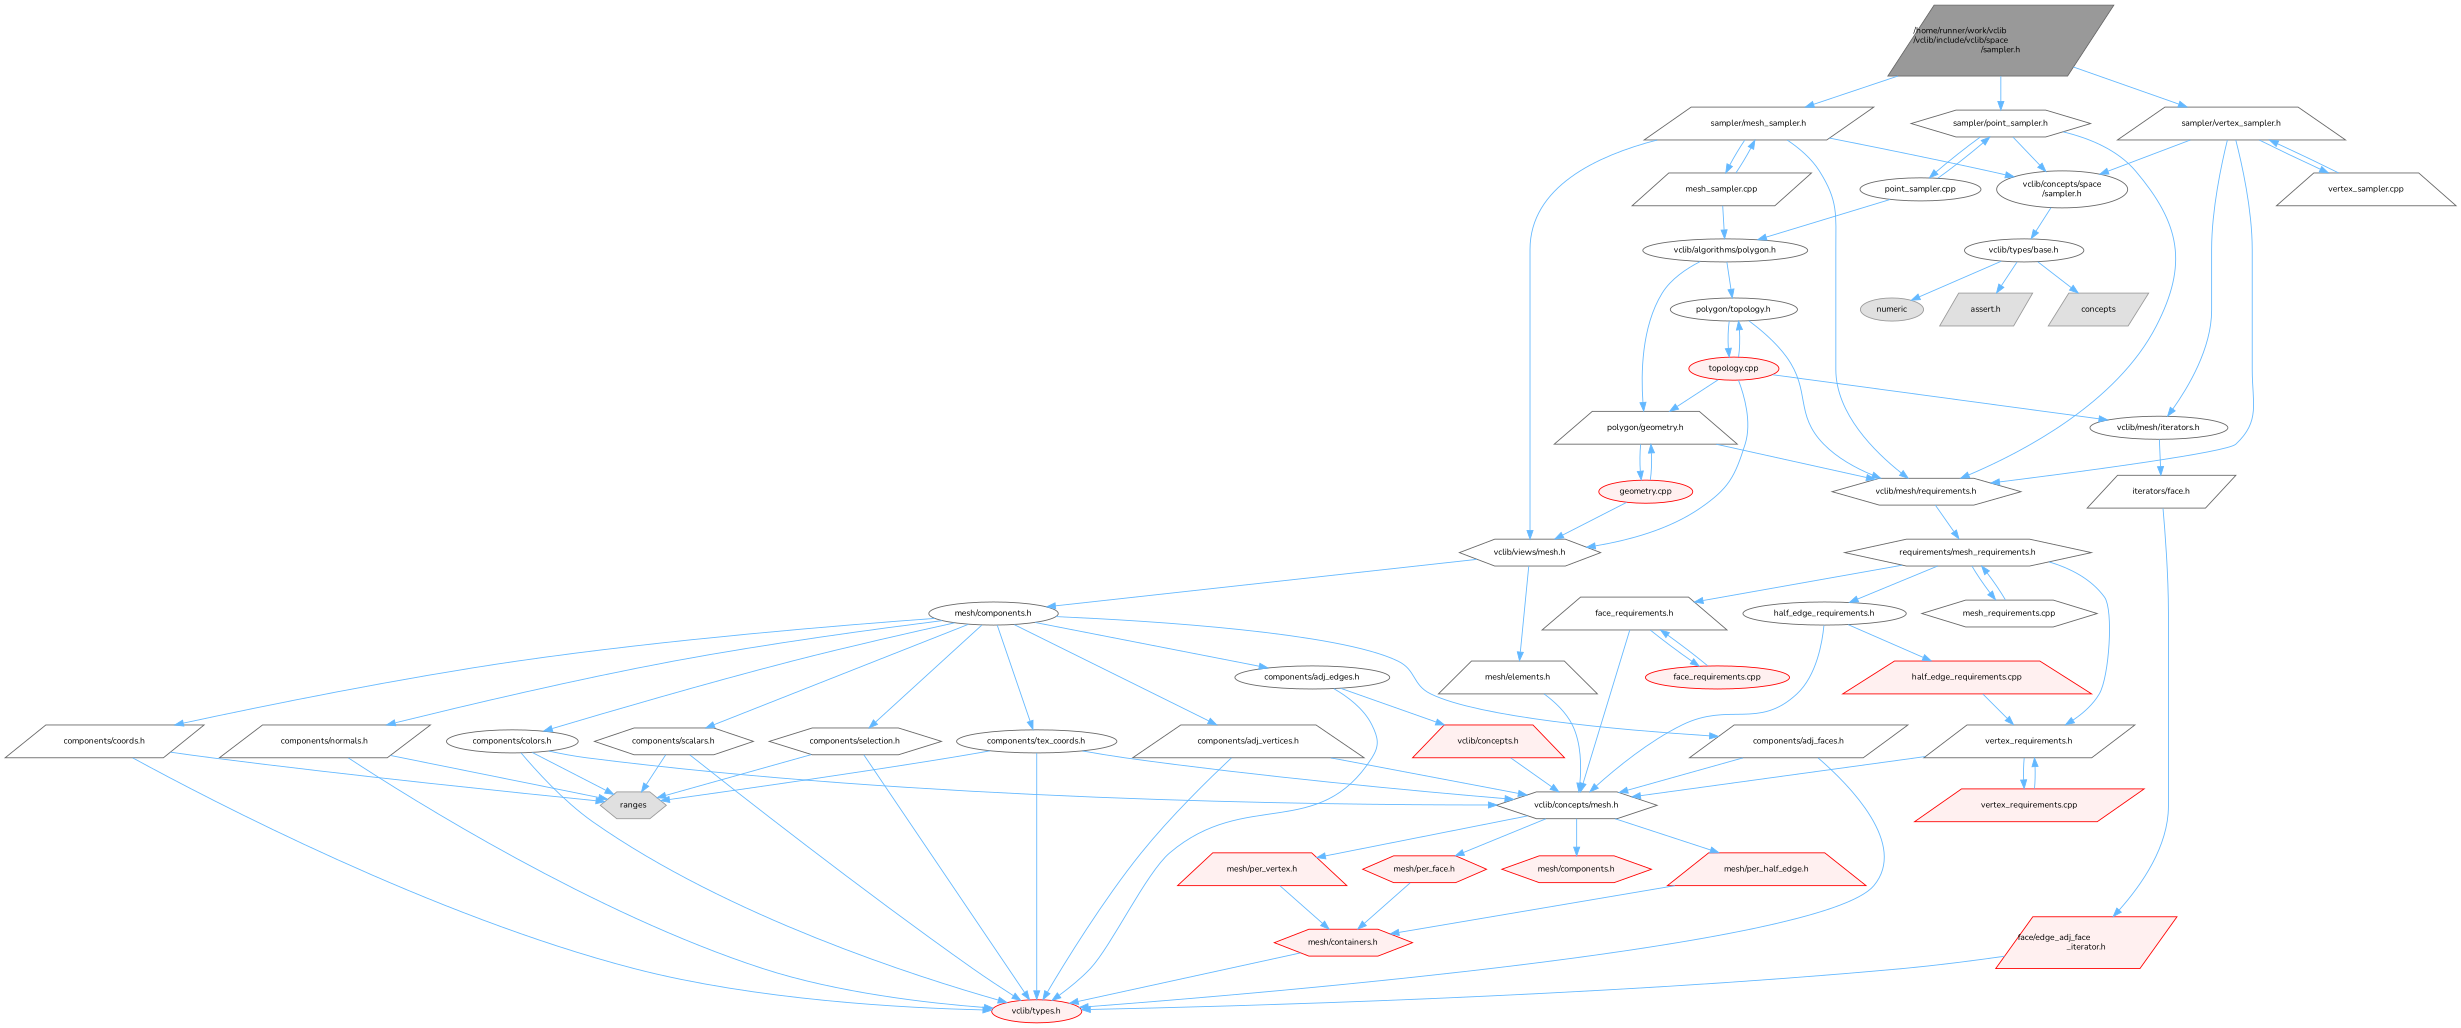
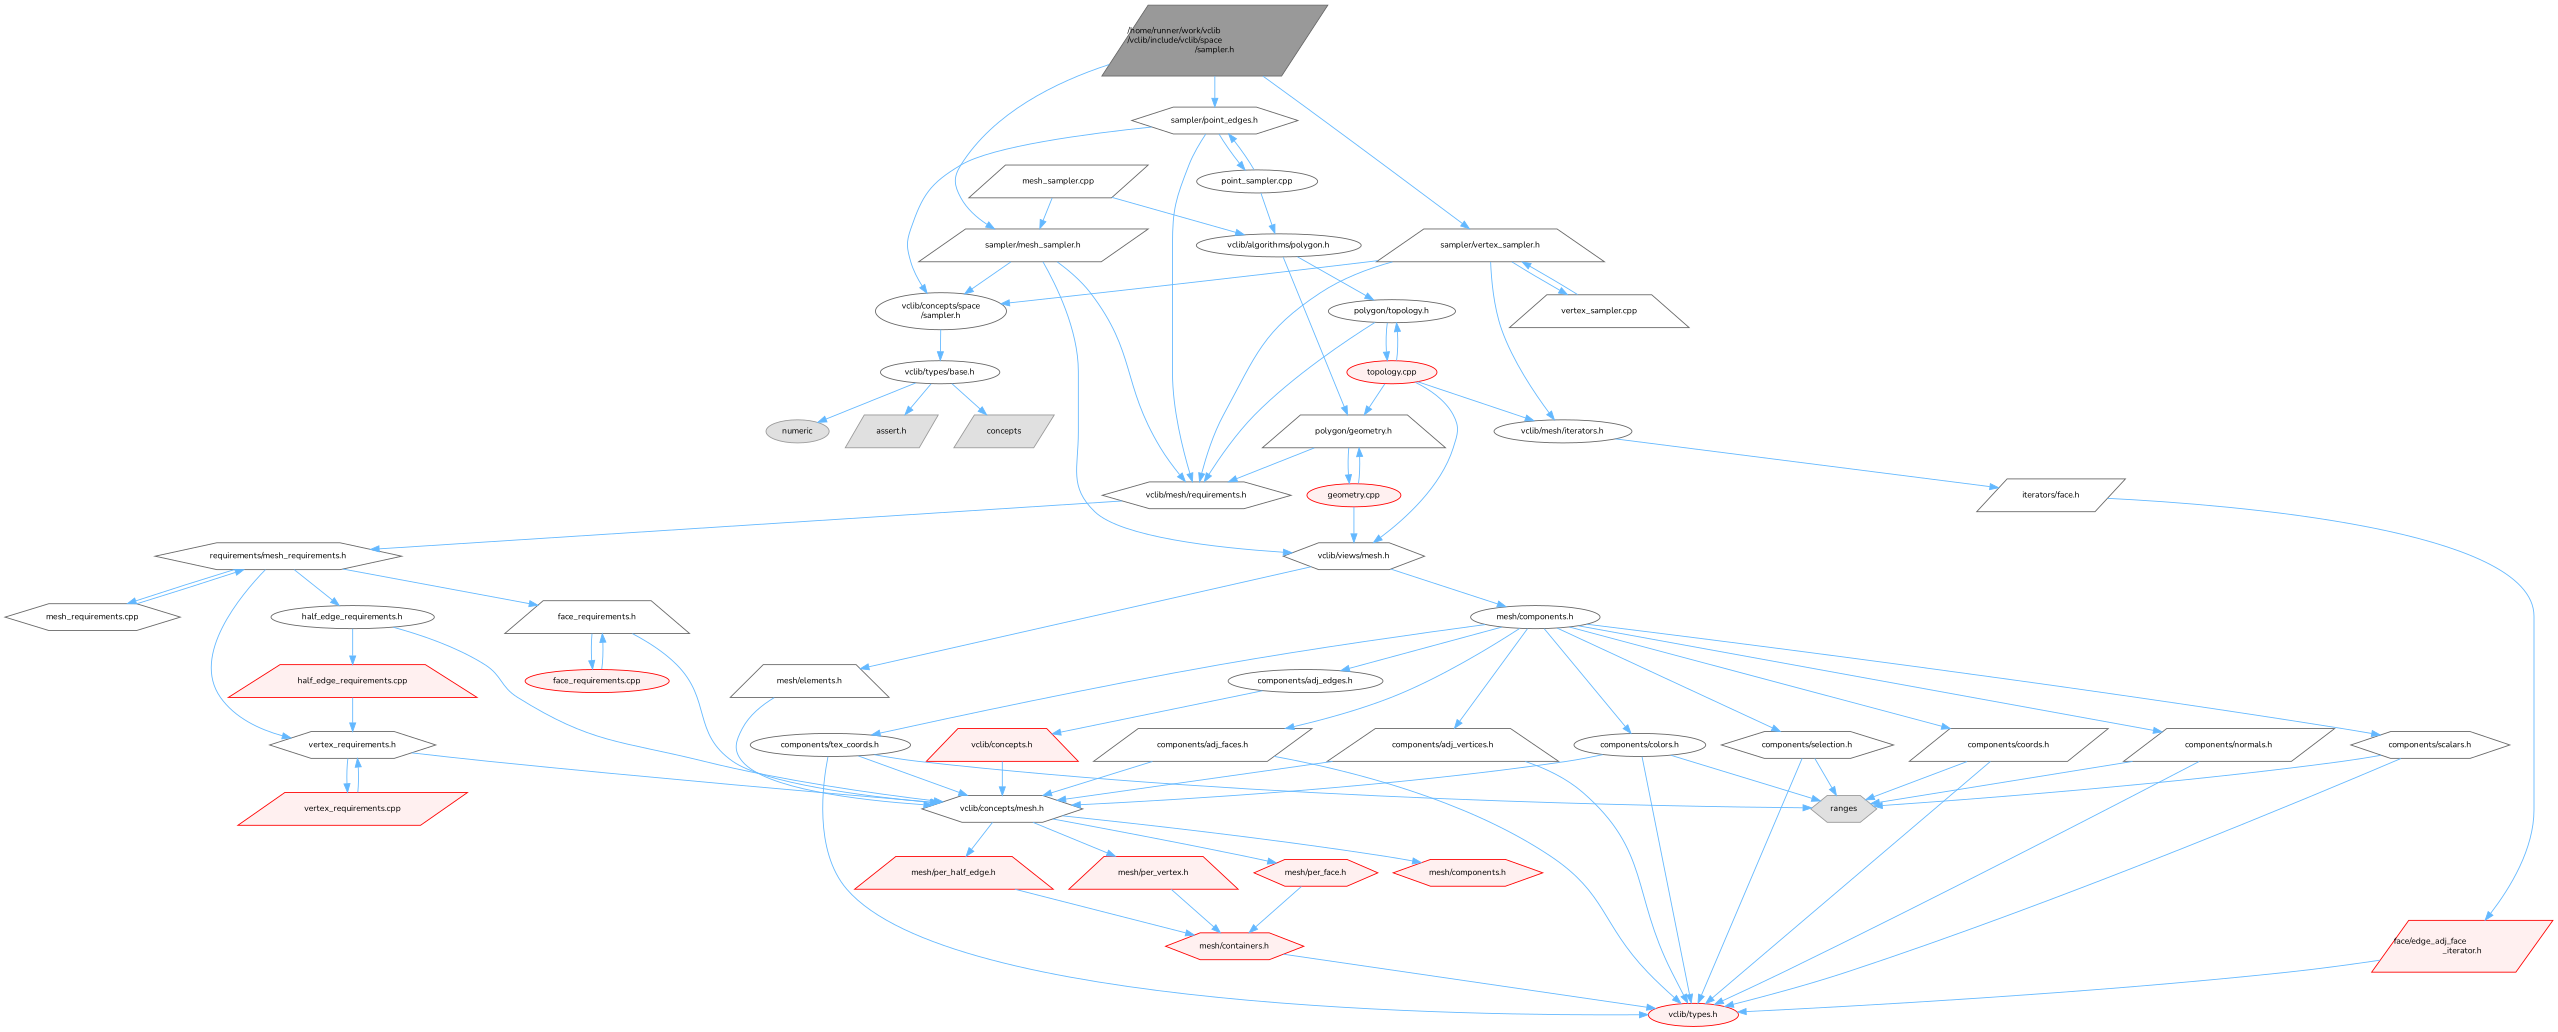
node "sampler/point_sampler.h": label "sampler/point_sampler.h" -> "sampler/point_edges.h"
edge "sampler/mesh_sampler.h" -> "mesh_sampler.cpp": removed
node "vertex_requirements.h": shape parallelogram -> hexagon
edge "components/adj_edges.h" -> "vclib/types.h": removed
